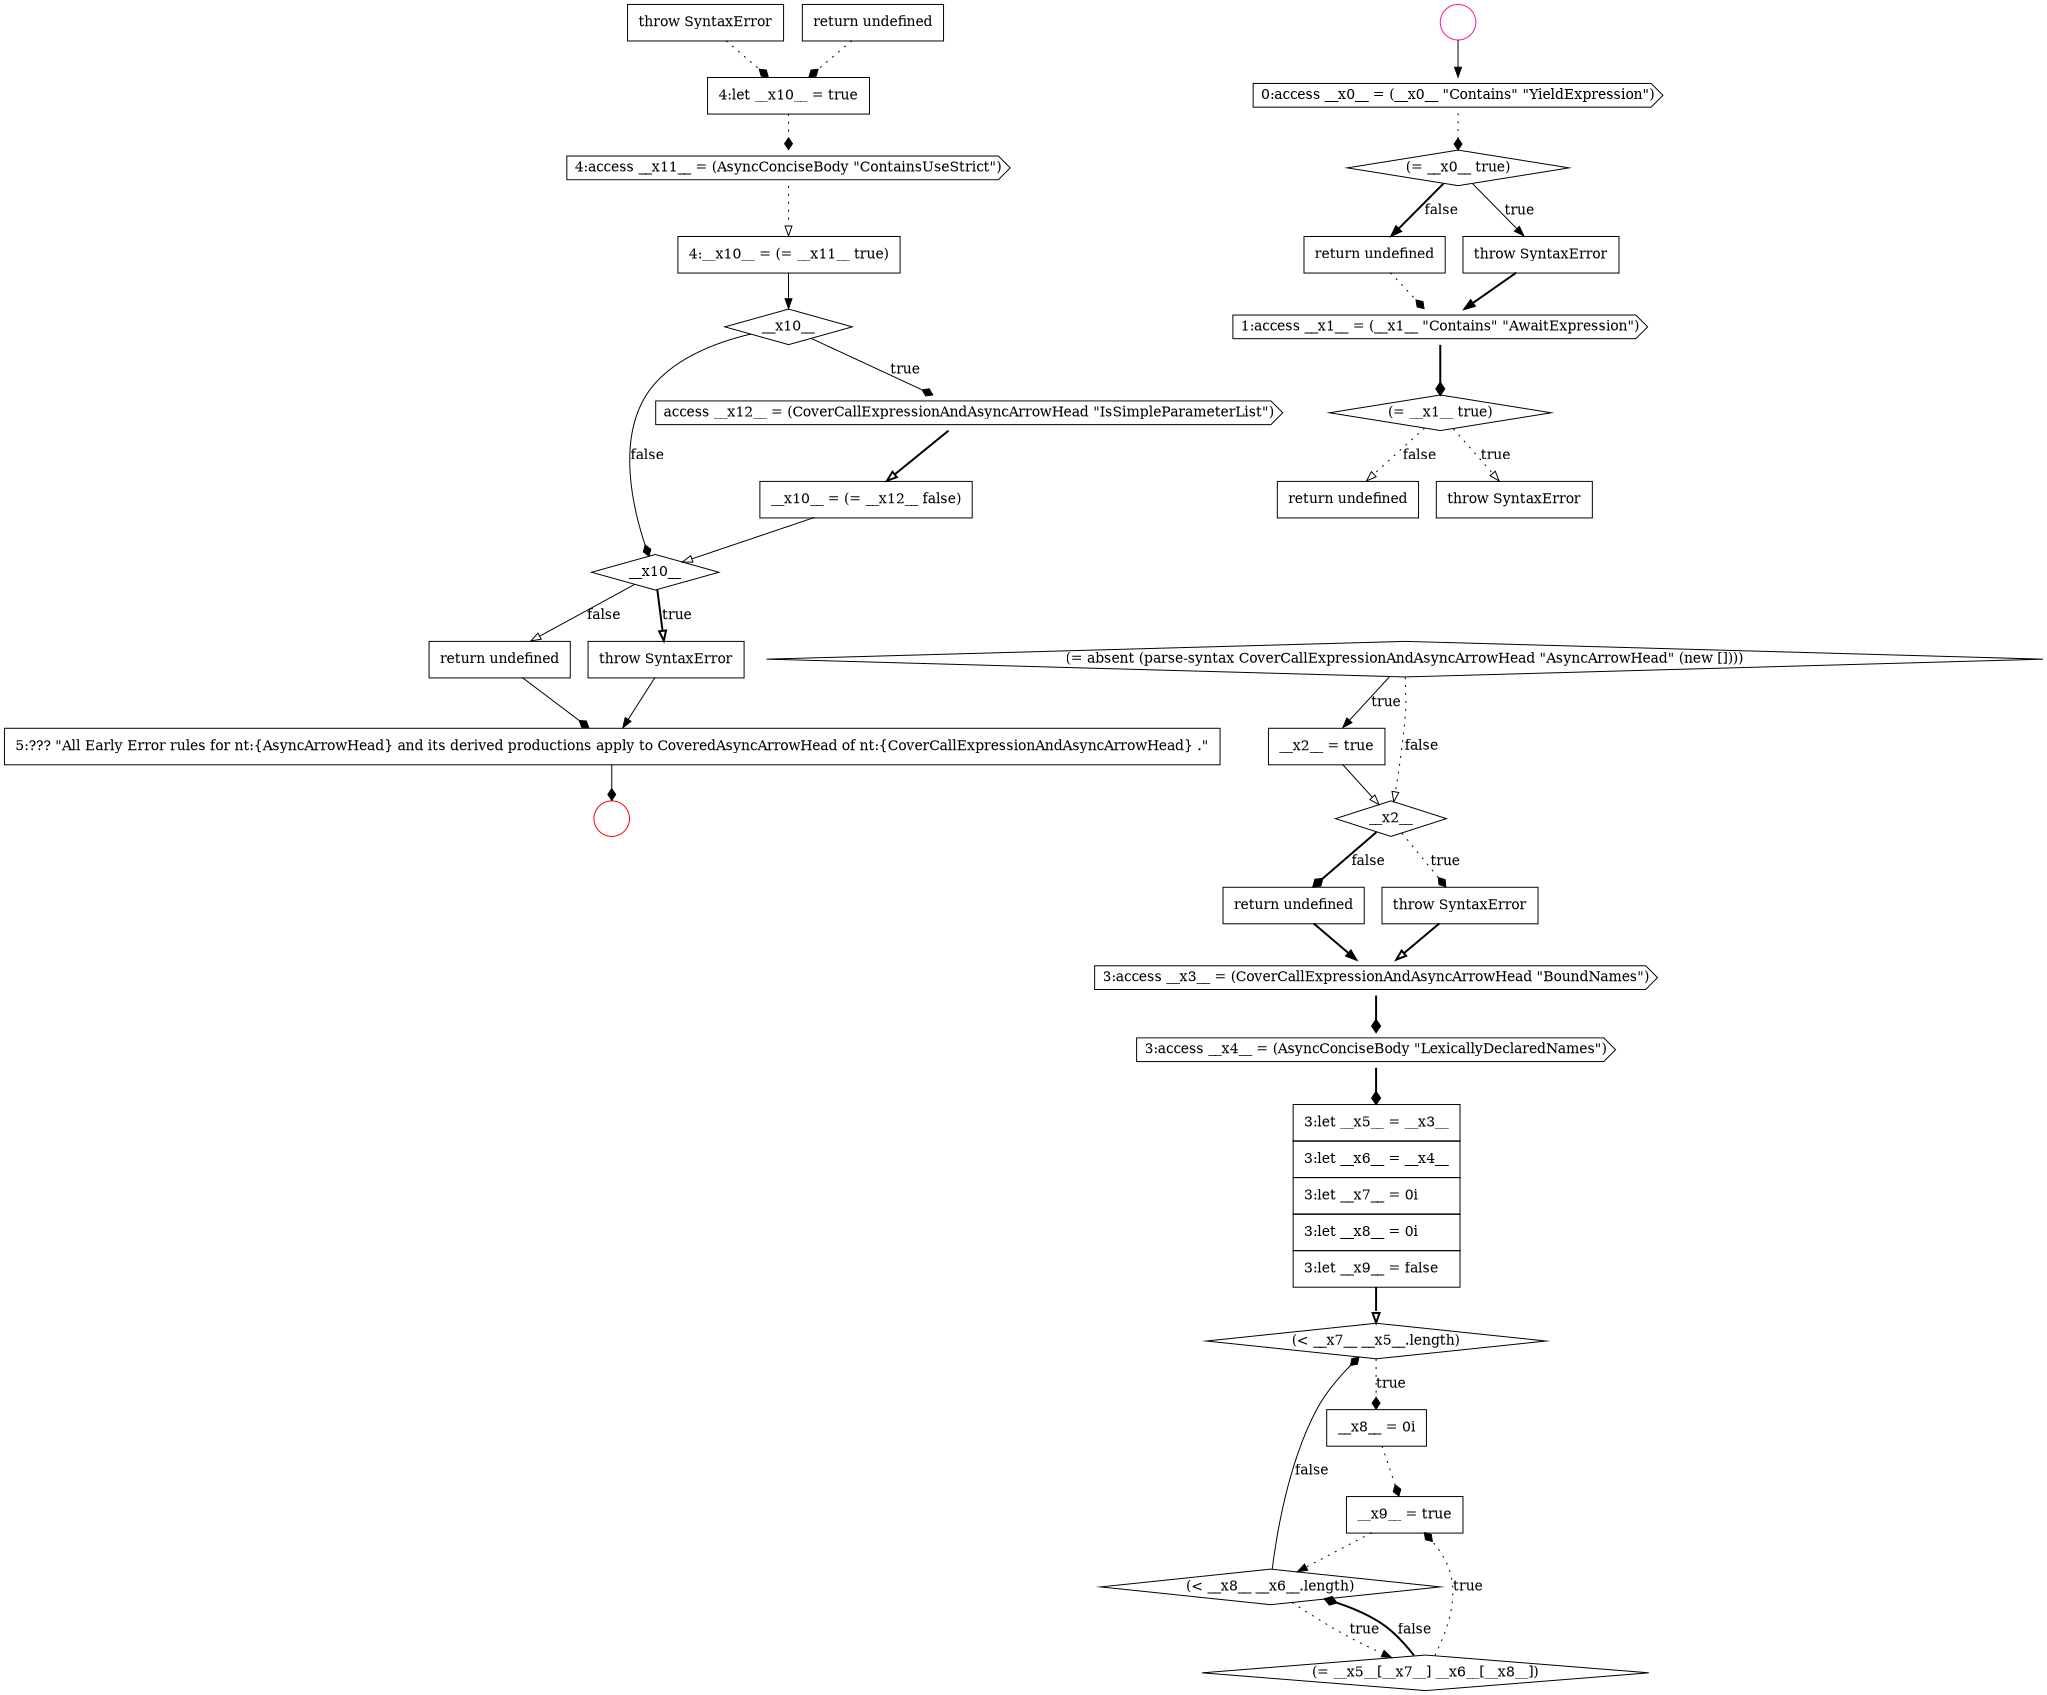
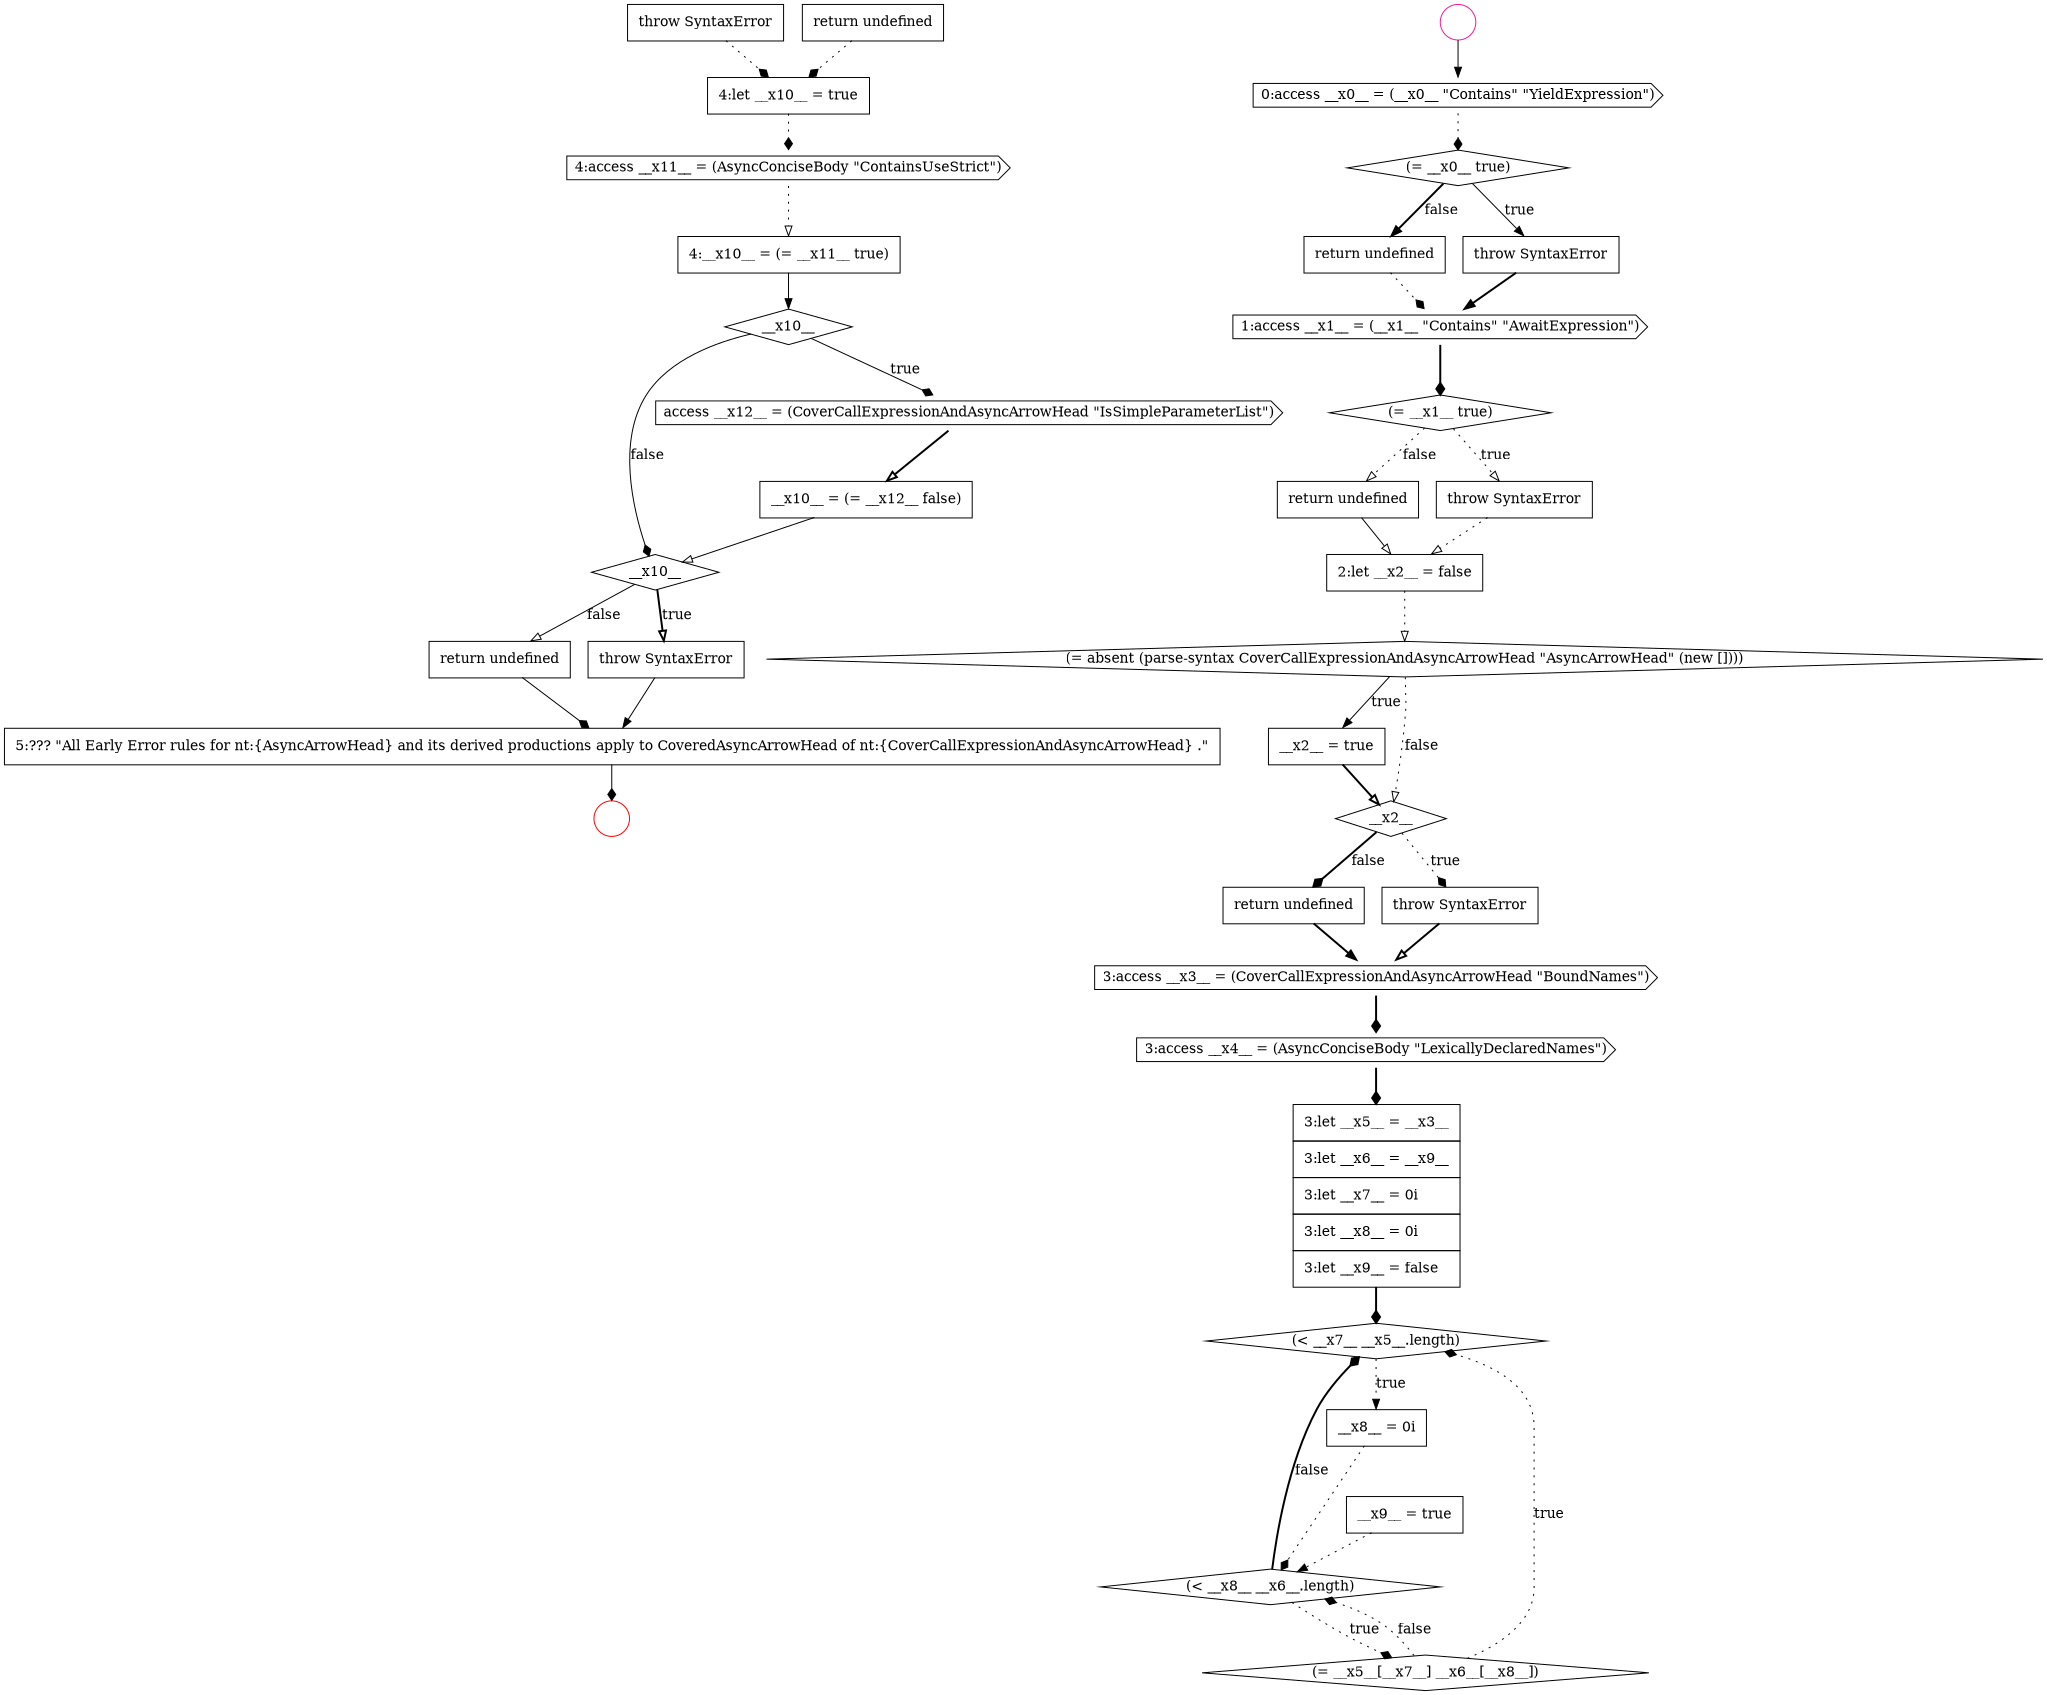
node "2:let __x2__ = false": added
edge "__x2__ = true" -> "__x2__": style solid -> bold
node "3:let __x5__ = __x3__": text "3:let __x6__ = __x4__" -> "3:let __x6__ = __x9__"
edge "3:let __x5__ = __x3__" -> "(< __x7__ __x5__.length)": arrowhead onormal -> diamond
edge "(< __x7__ __x5__.length)" -> "__x8__ = 0i": arrowhead diamond -> normal
edge "(< __x8__ __x6__.length)" -> "(< __x7__ __x5__.length)": style solid -> bold
edge "__x8__ = 0i" -> "__x9__ = true": now "__x8__ = 0i" -> "(< __x8__ __x6__.length)"
edge "(= __x5__[__x7__] __x6__[__x8__])" -> "__x9__ = true": now "(= __x5__[__x7__] __x6__[__x8__])" -> "(< __x7__ __x5__.length)"
edge "(= __x5__[__x7__] __x6__[__x8__])" -> "(< __x8__ __x6__.length)": style bold -> dotted
edge "(< __x8__ __x6__.length)" -> "(= __x5__[__x7__] __x6__[__x8__])": arrowhead normal -> diamond
